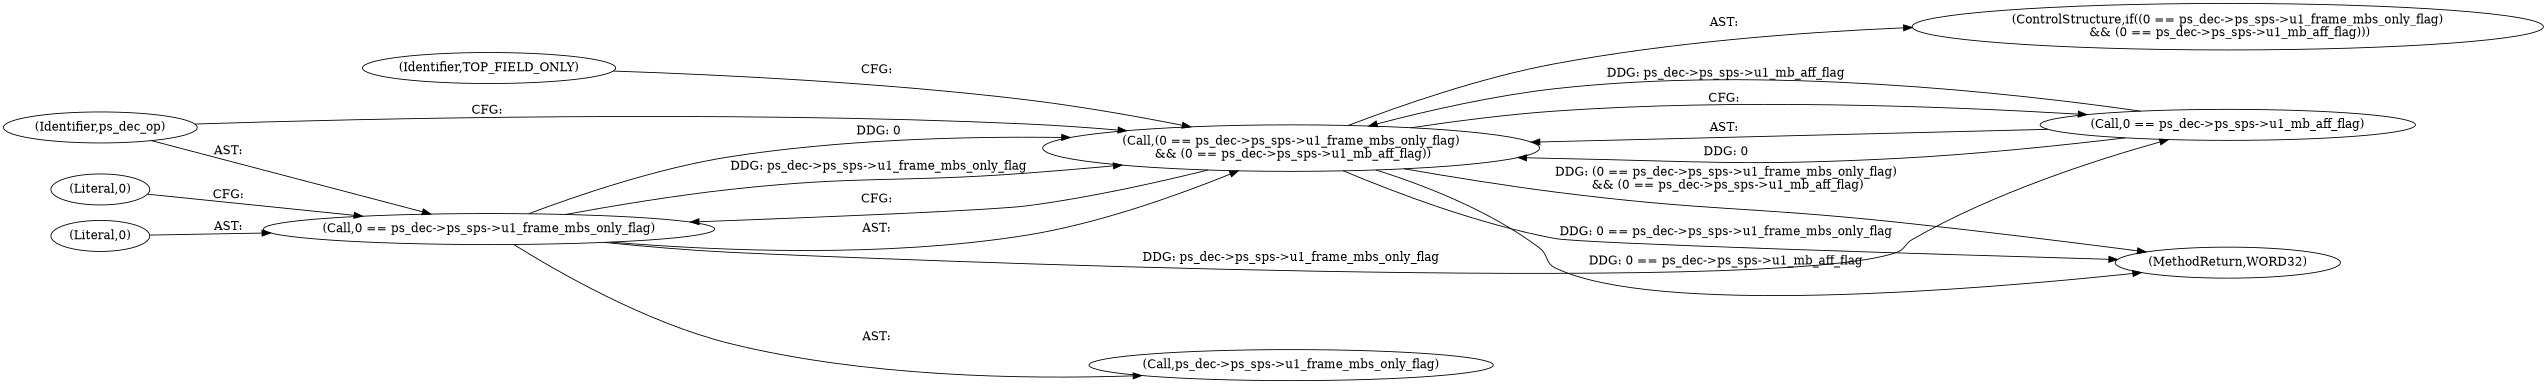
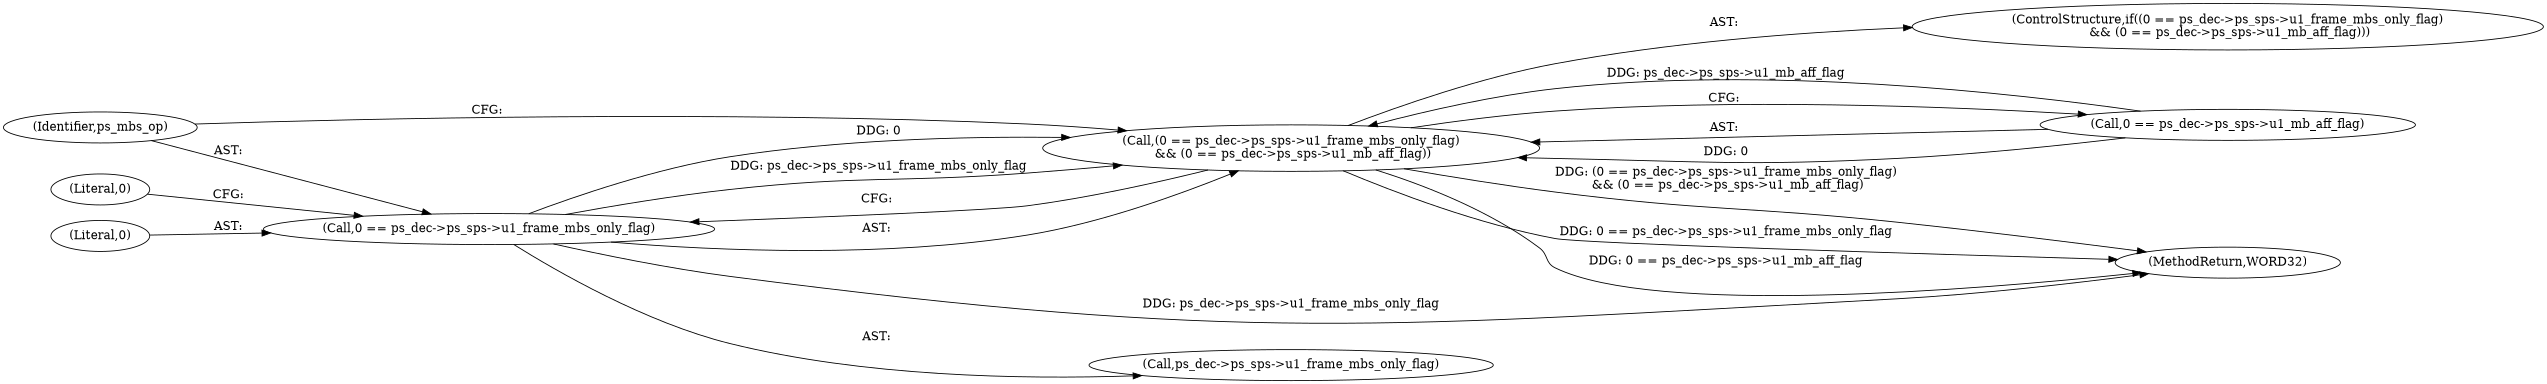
node "(Identifier,TOP_FIELD_ONLY)": removed
node "(Identifier,ps_dec_op)": label "(Identifier,ps_dec_op)" -> "(Identifier,ps_mbs_op)"
edge "(Call,0 == ps_dec->ps_sps->u1_frame_mbs_only_flag)" -> "(Call,0 == ps_dec->ps_sps->u1_mb_aff_flag)": now "(Call,0 == ps_dec->ps_sps->u1_frame_mbs_only_flag)" -> "(MethodReturn,WORD32)"
